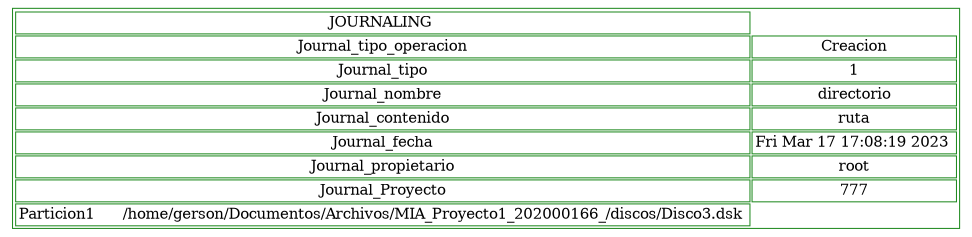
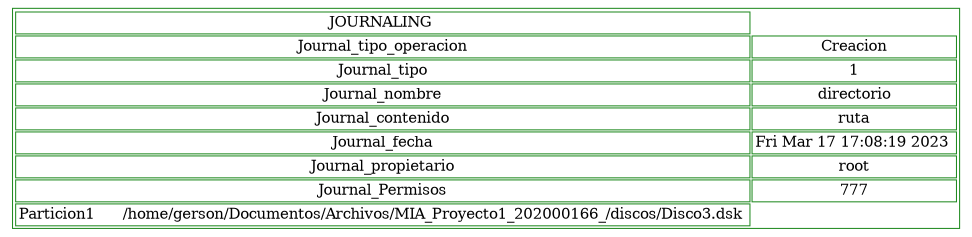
node "JOURNALING": text "Journal_Proyecto" -> "Journal_Permisos"
